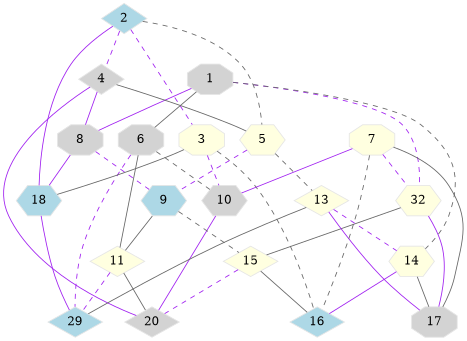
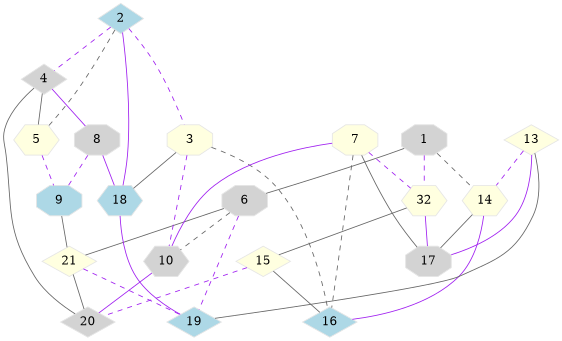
edge "1" -- "8": removed
edge "5" -- "13": removed
node "9": shape hexagon -> octagon
edge "4" -- "20": color purple -> gray40
edge "9" -- "15": removed
node "11": label "11" -> "21"
node "29": label "29" -> "19"
